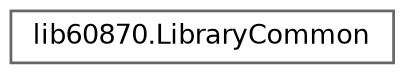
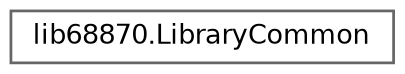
node "lib60870.LibraryCommon": label "lib60870.LibraryCommon" -> "lib68870.LibraryCommon"
